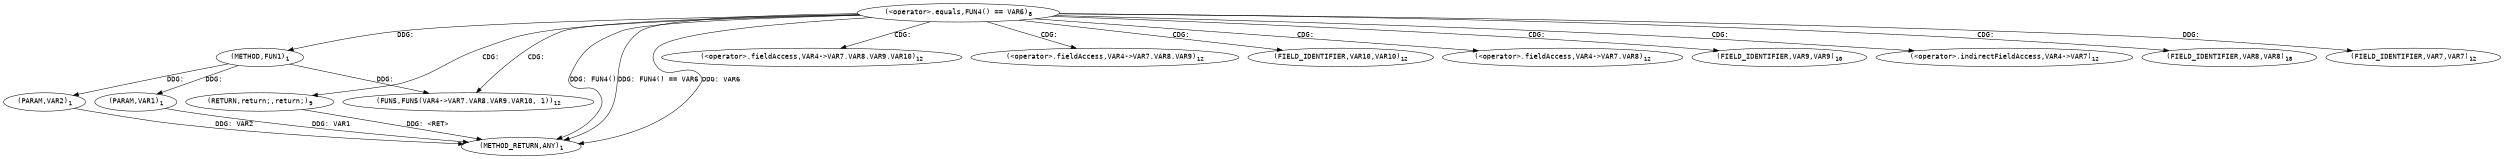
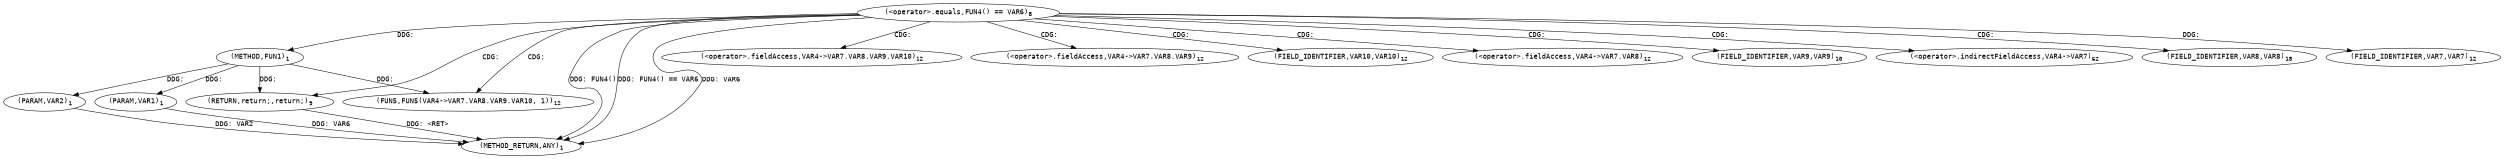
node "(<operator>.indirectFieldAccess,VAR4->VAR7)": text "12" -> "62"
edge "(METHOD,FUN1)" -> "(RETURN,return;,return;)": added, label "DDG:"
edge "(PARAM,VAR1)" -> "(METHOD_RETURN,ANY)": label "DDG: VAR1" -> "DDG: VAR6"
